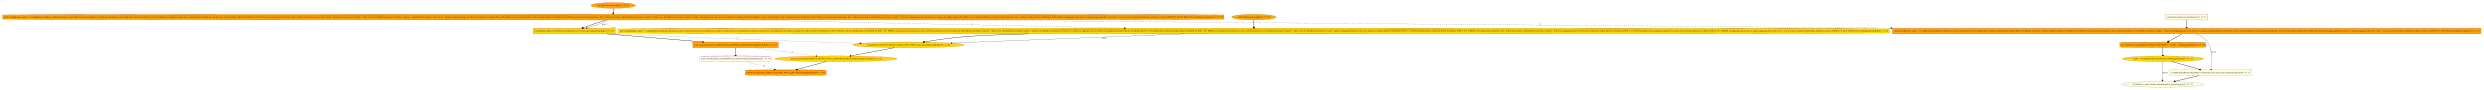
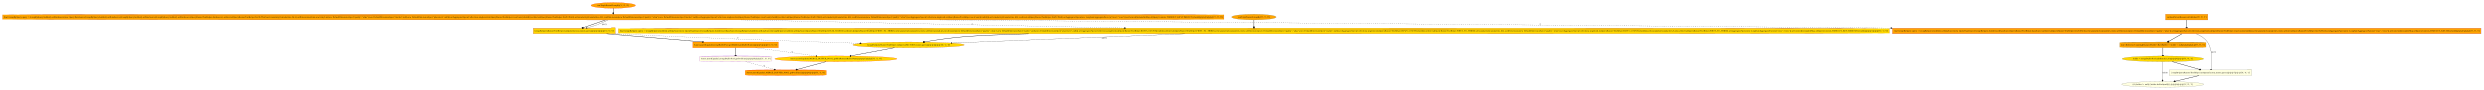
node "testInsufficientResourcesOnBroker['0', '0', '1']": fillcolor lightyellow -> orange
